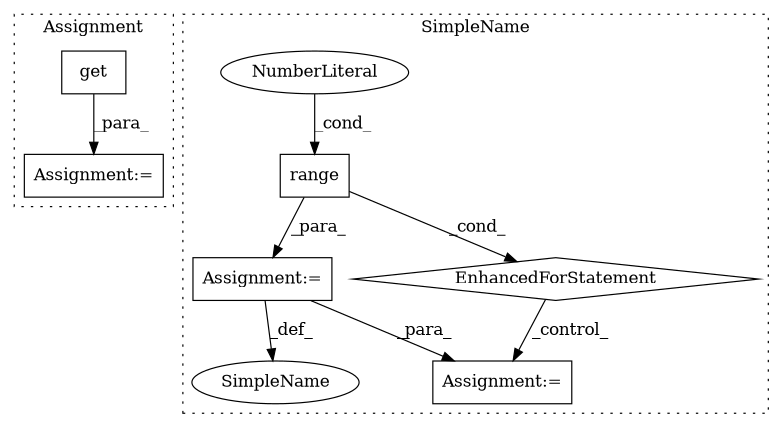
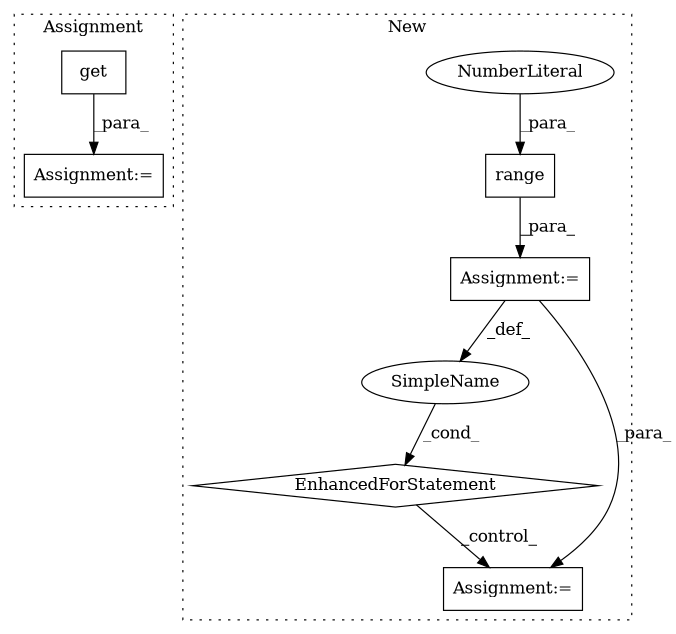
cluster "SimpleName": label "SimpleName" -> "New"
edge "NumberLiteral" -> "range": label "_cond_" -> "_para_"
edge "range" -> "EnhancedForStatement": now "SimpleName" -> "EnhancedForStatement"
